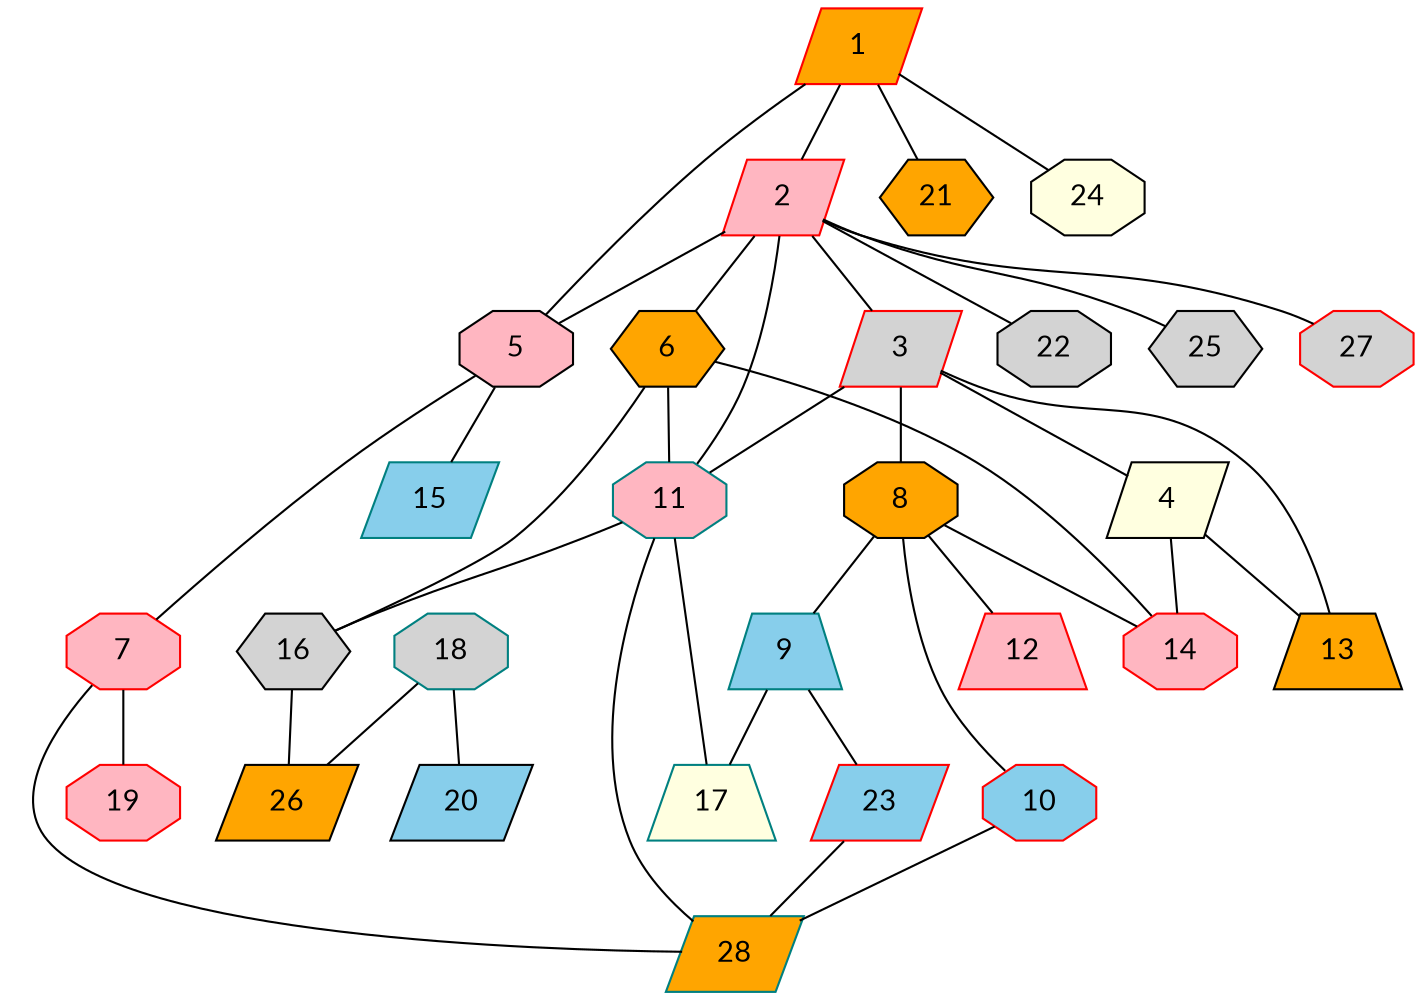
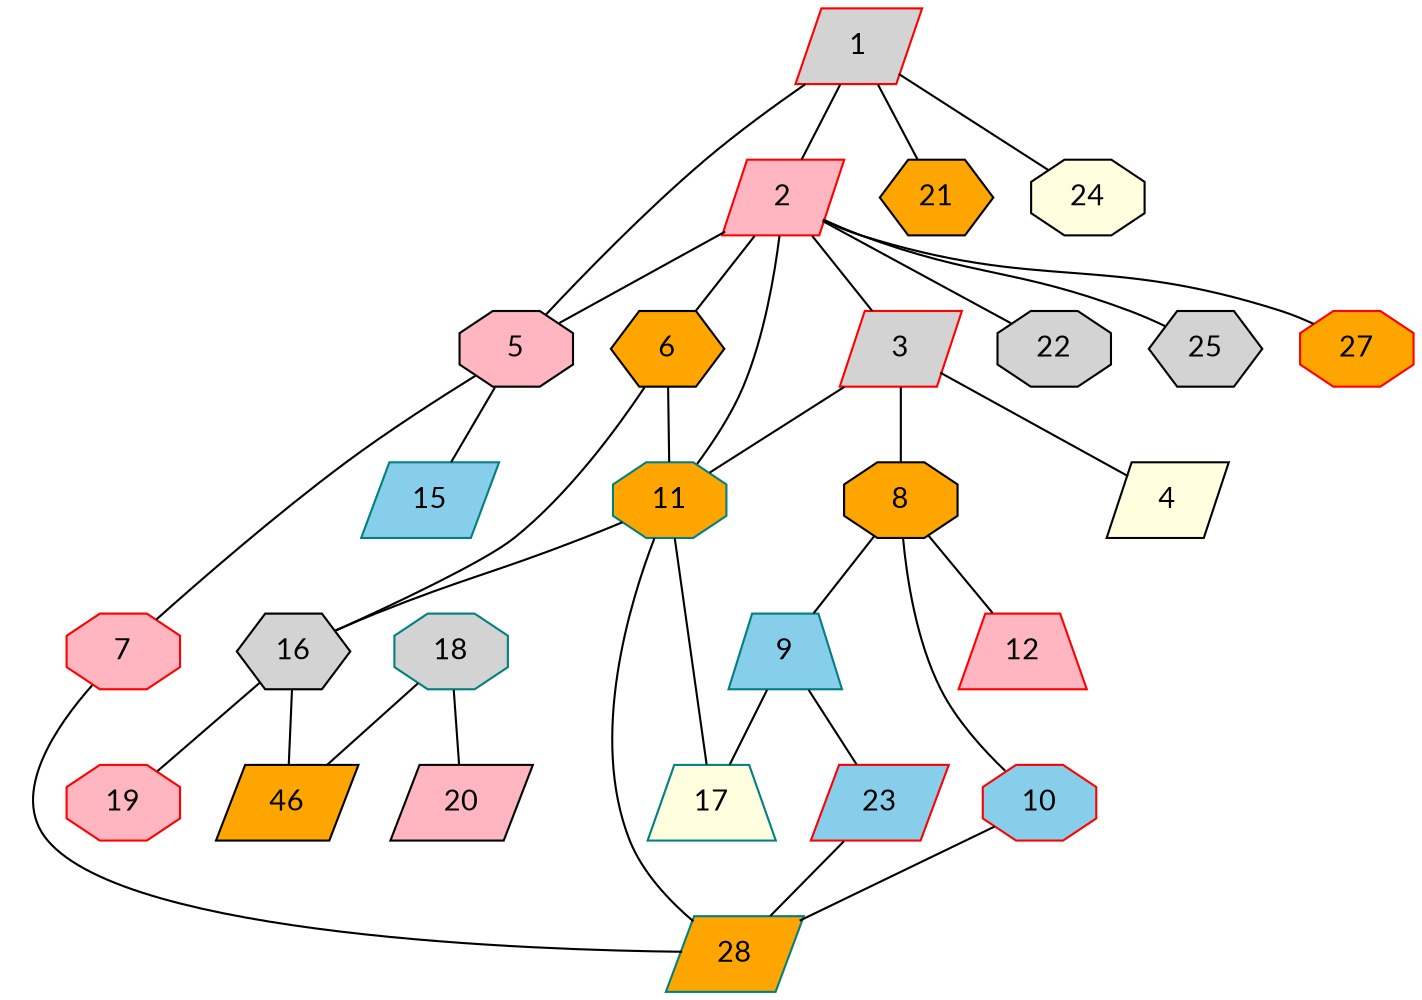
node "1": fillcolor orange -> lightgrey
node "27": fillcolor lightgrey -> orange
node "11": fillcolor lightpink -> orange
node "14": removed
node "13": removed
edge "7" -- "19": now "16" -- "19"
node "26": label "26" -> "46"
node "20": fillcolor skyblue -> lightpink
